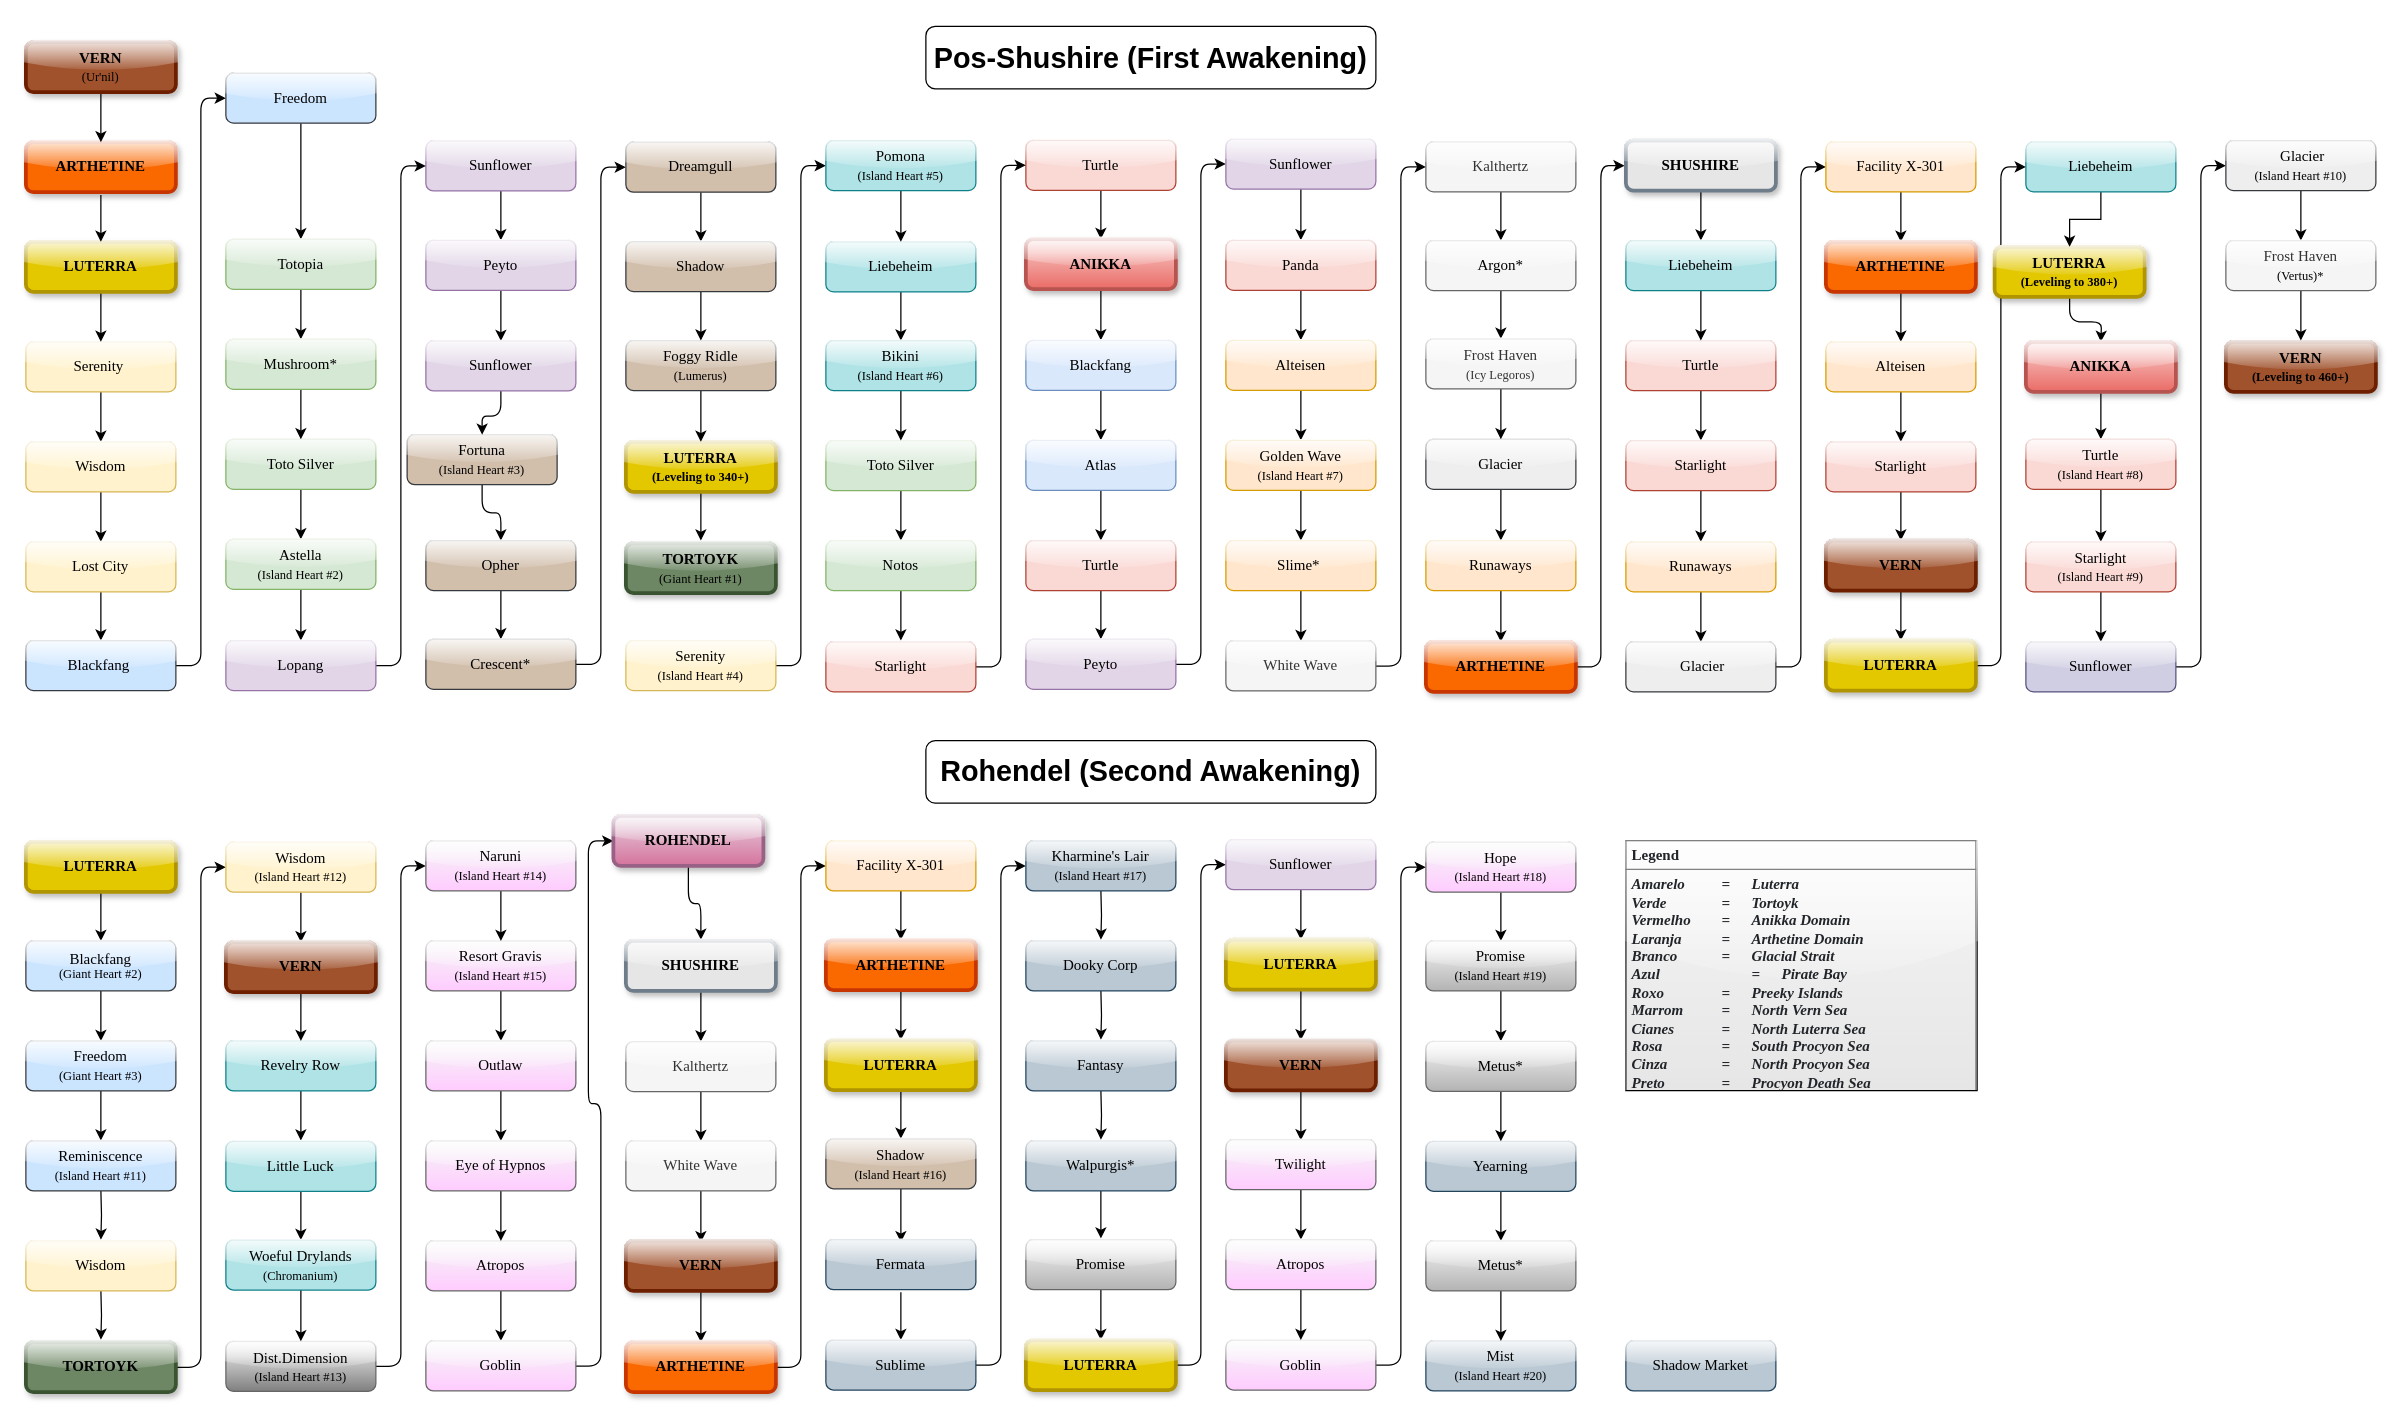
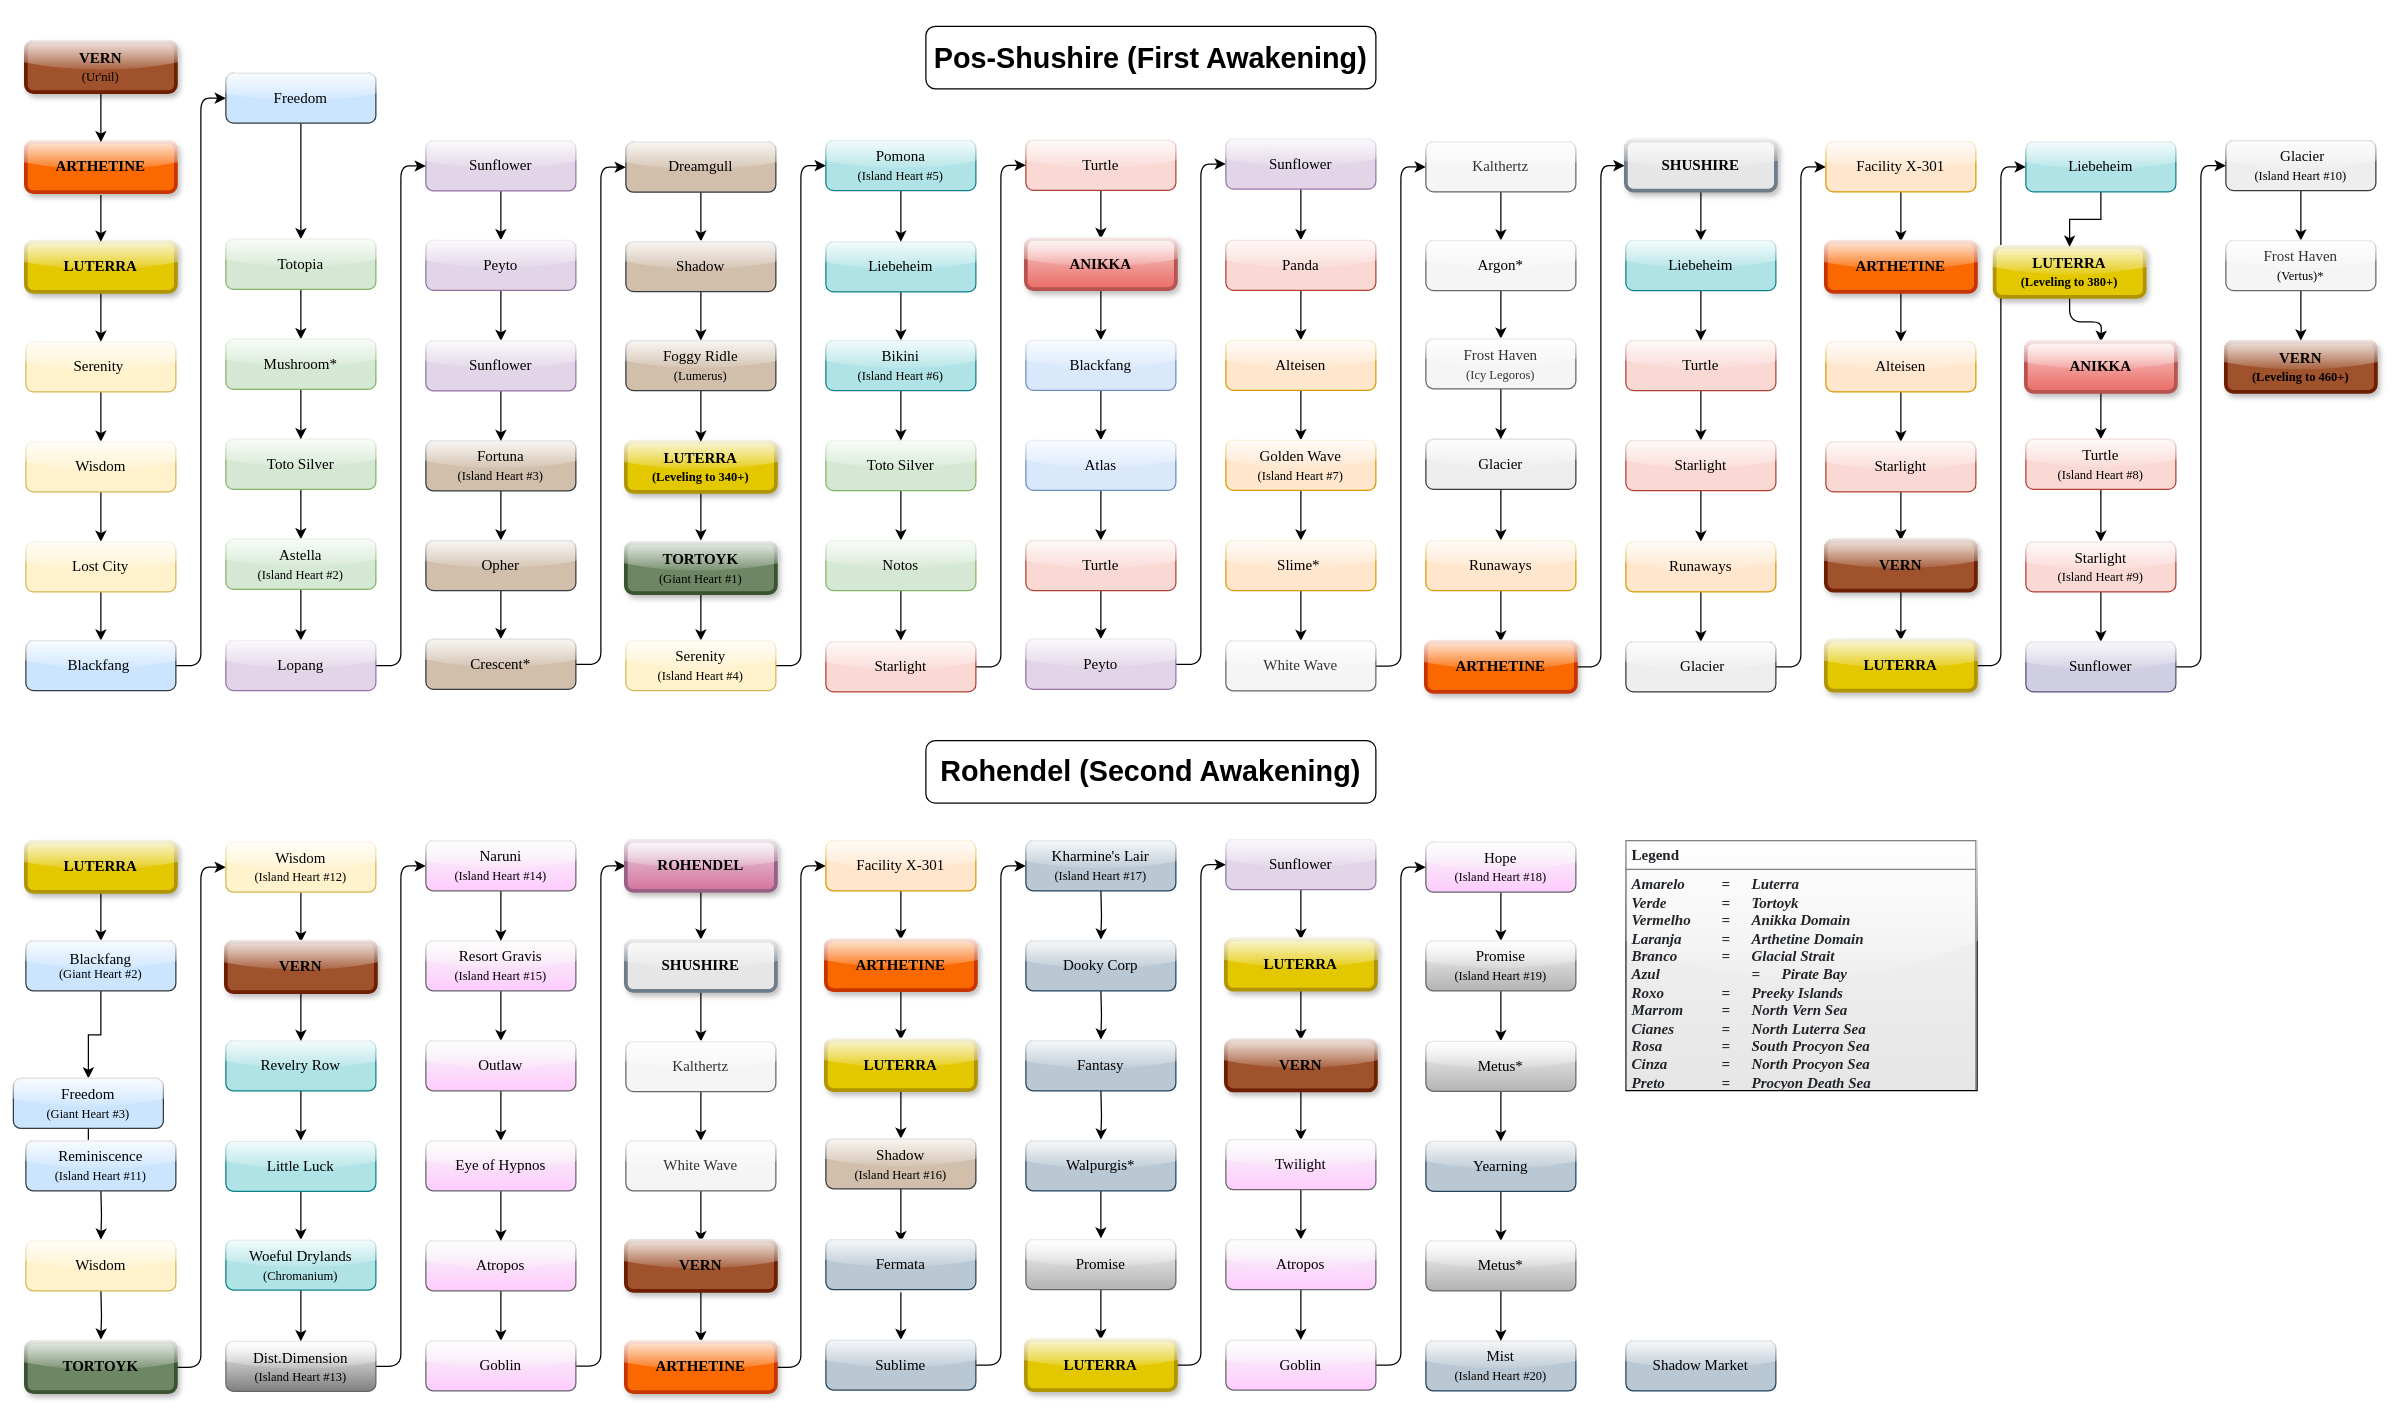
node "Fortuna (Island Heart #3)": moved (482, 460) -> (501, 466)
edge "TORTOYK (Giant Heart #1)" -> "Serenity (Island Heart #4)": added
node "ROHENDEL": moved (688, 841) -> (701, 866)
node "Freedom (Giant Heart #3)": moved (101, 1066) -> (88, 1103)
